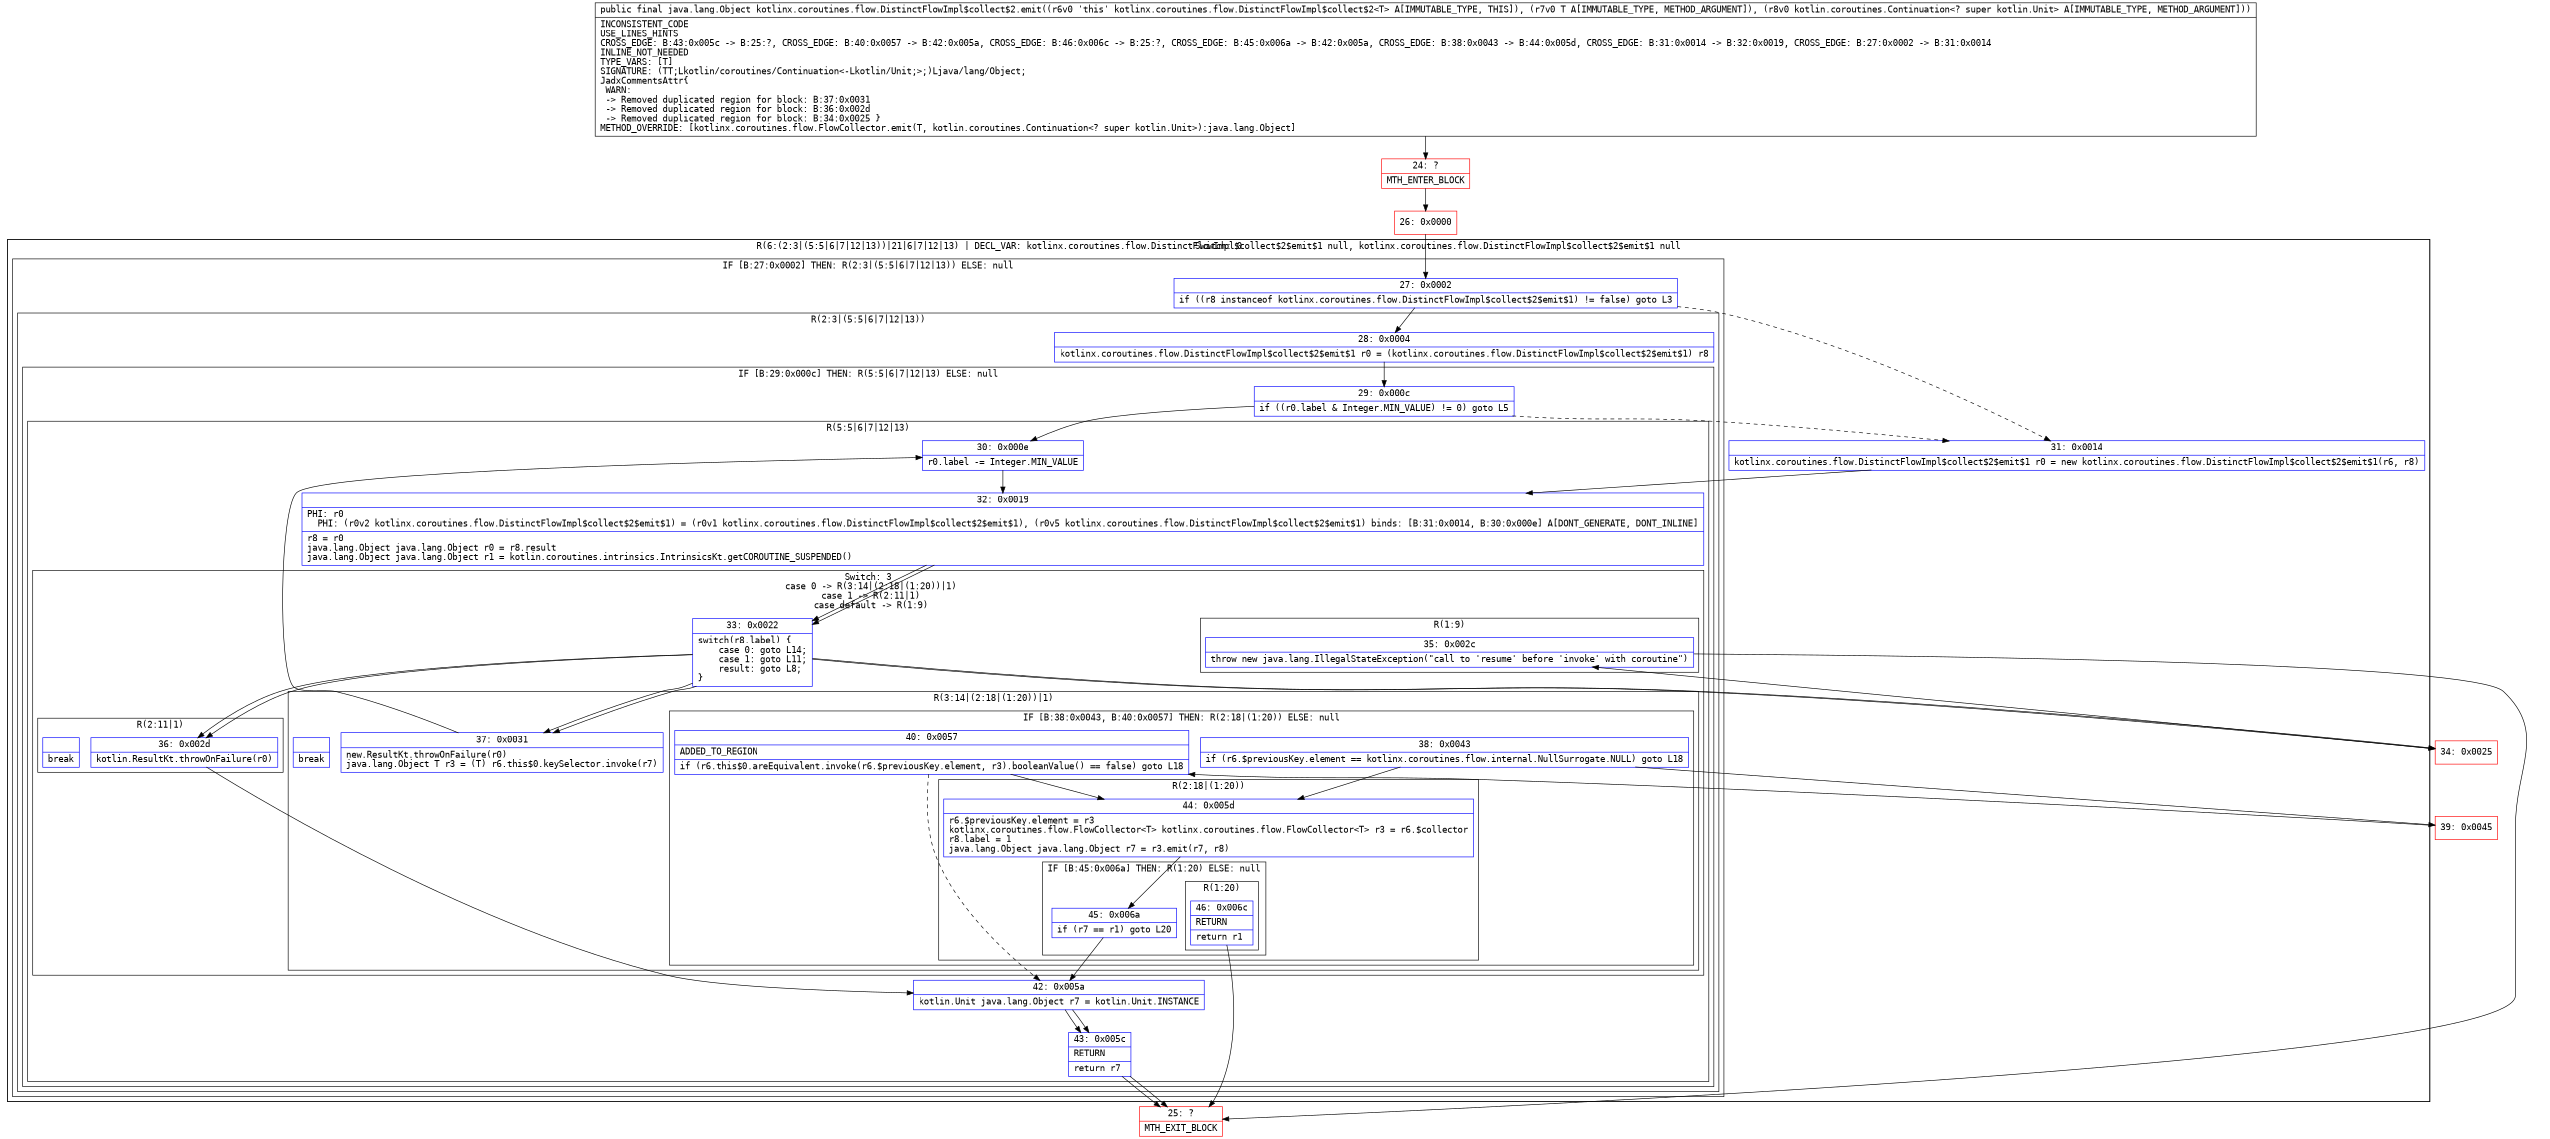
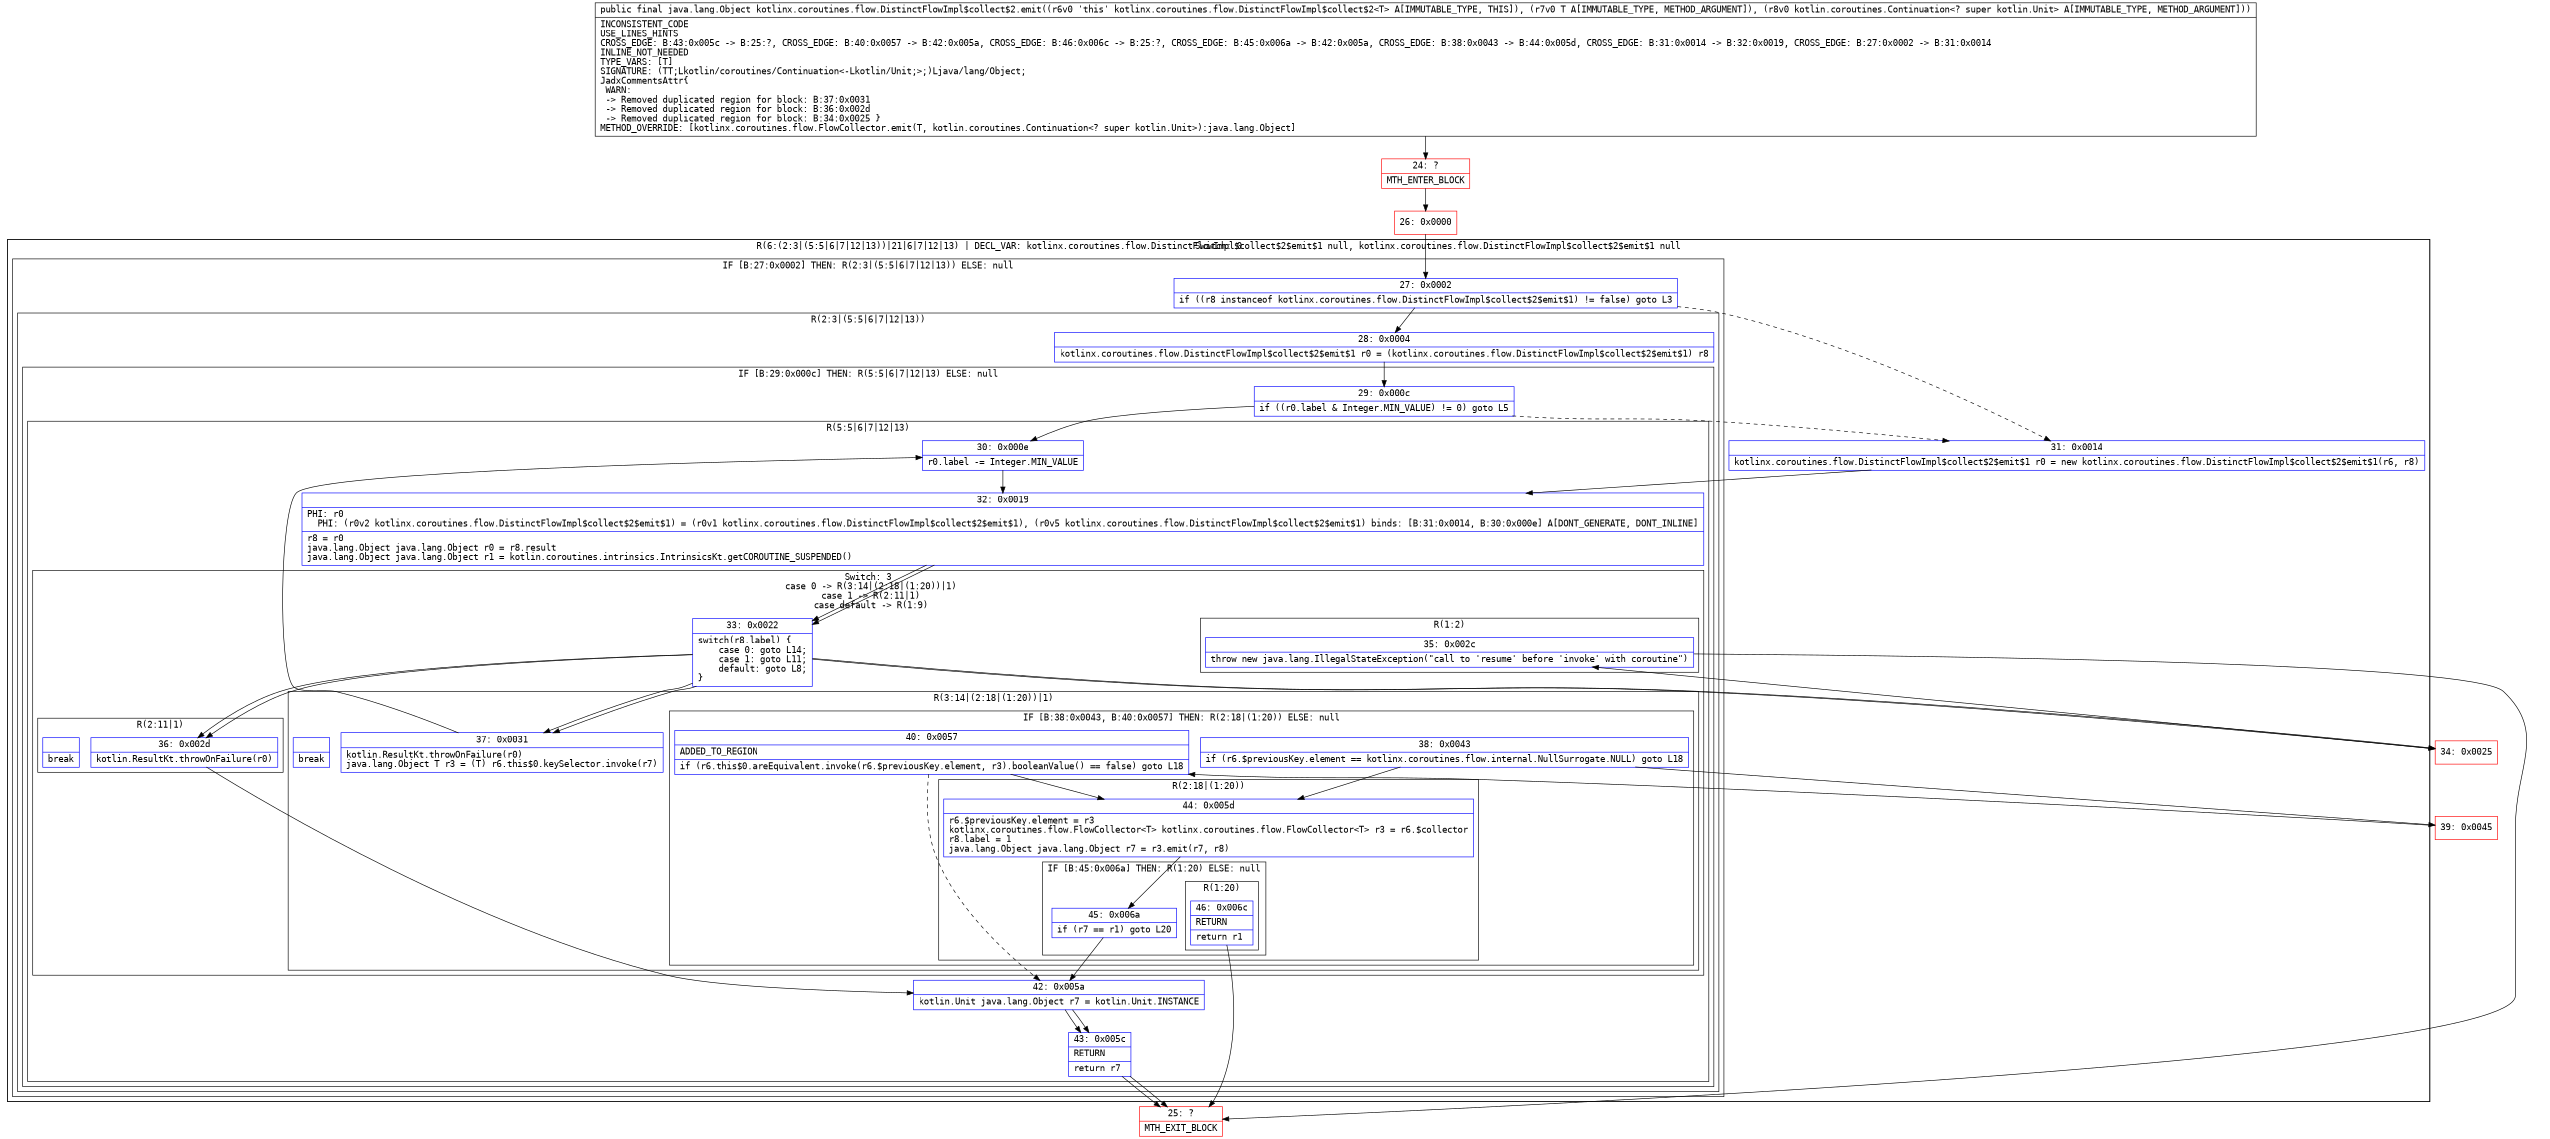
cluster "R(1:9)": label "R(1:9)" -> "R(1:2)"
node "33: 0x0022": text "result: goto L8;" -> "default: goto L8;"
node "37: 0x0031": text "new.ResultKt.throwOnFailure(r0)" -> "kotlin.ResultKt.throwOnFailure(r0)"
